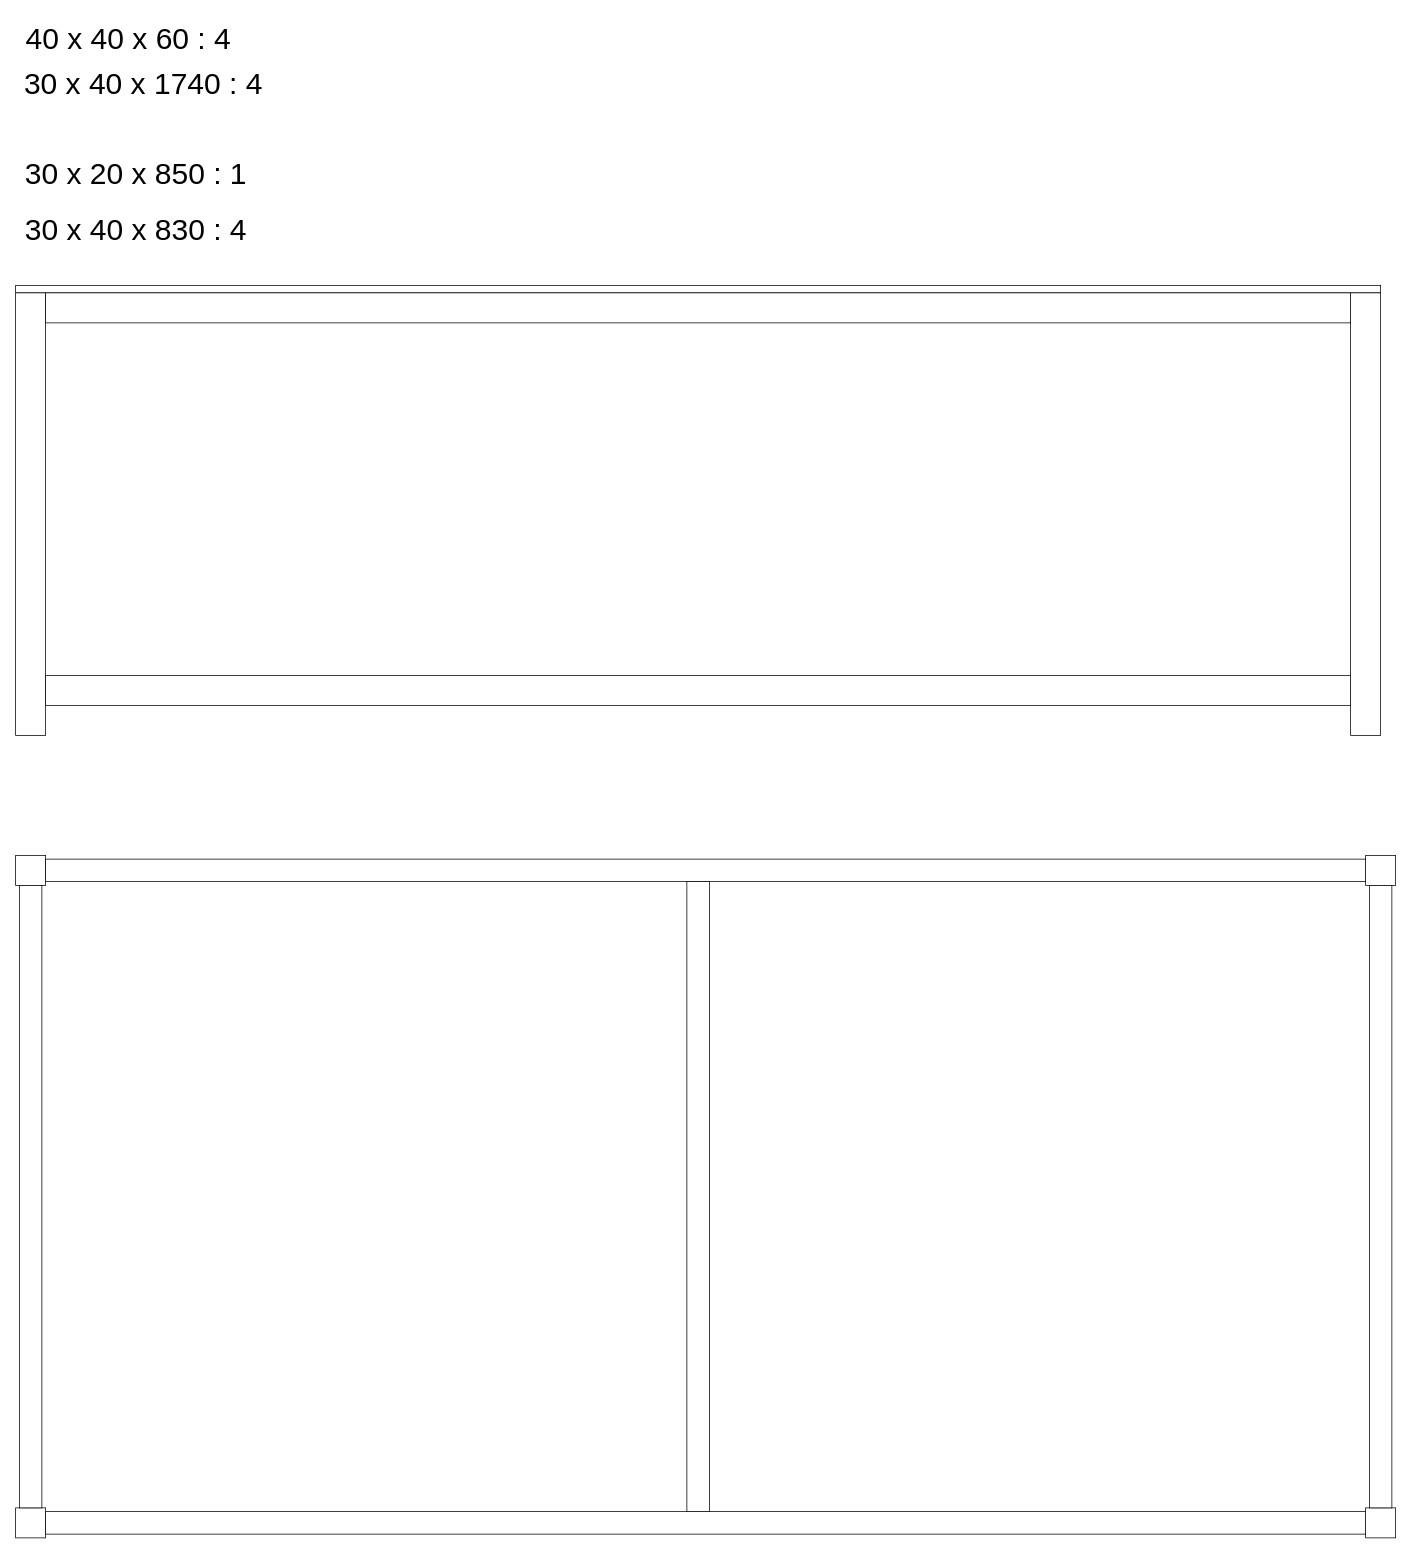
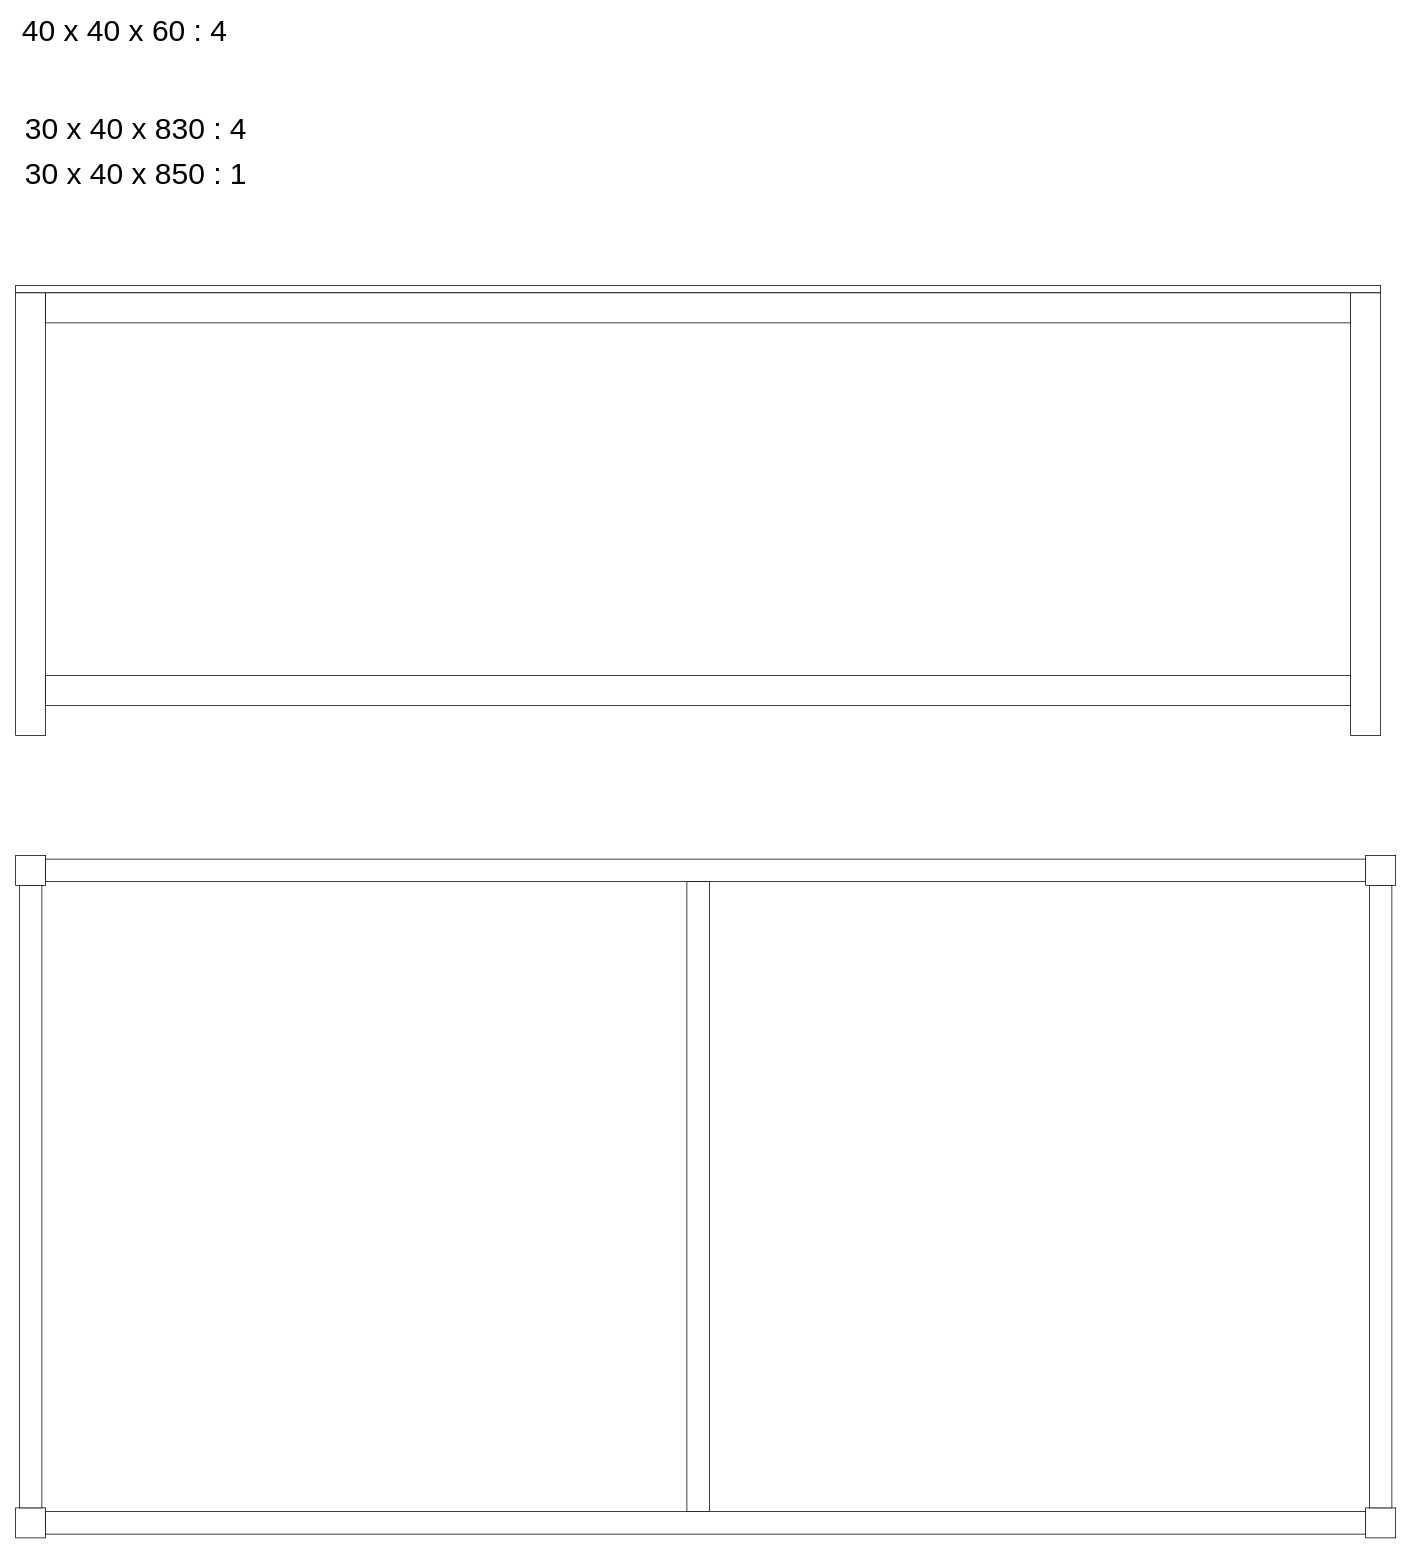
node "40 x 40 x 60 : 4": moved (128, 38) -> (124, 30)
node "30 x 40 x 1740 : 4": removed
node "30 x 20 x 850 : 1": label "30 x 20 x 850 : 1" -> "30 x 40 x 850 : 1"
node "30 x 40 x 830 : 4": moved (135, 229) -> (135, 128)
